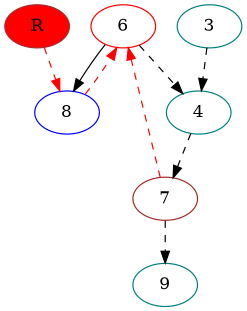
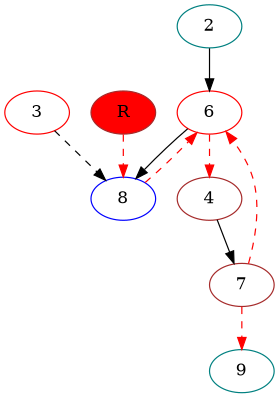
node "2": added
node "3": color teal -> red
edge "3" -> "4": now "3" -> "8"
edge "6" -> "4": color black -> red
node "4": color teal -> brown
edge "4" -> "7": style dashed -> solid
edge "7" -> "9": color black -> red
